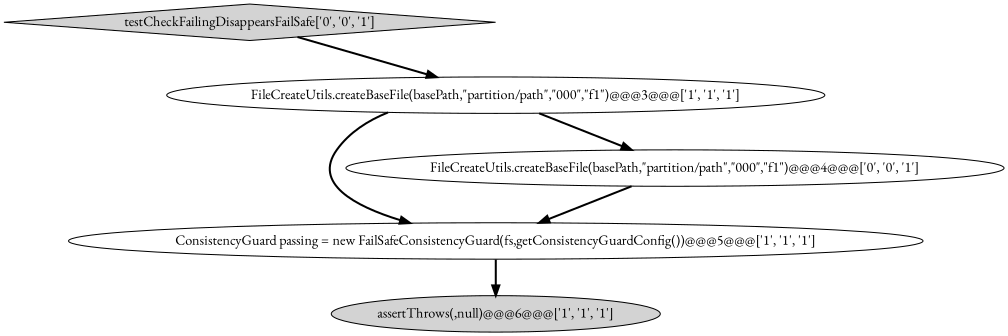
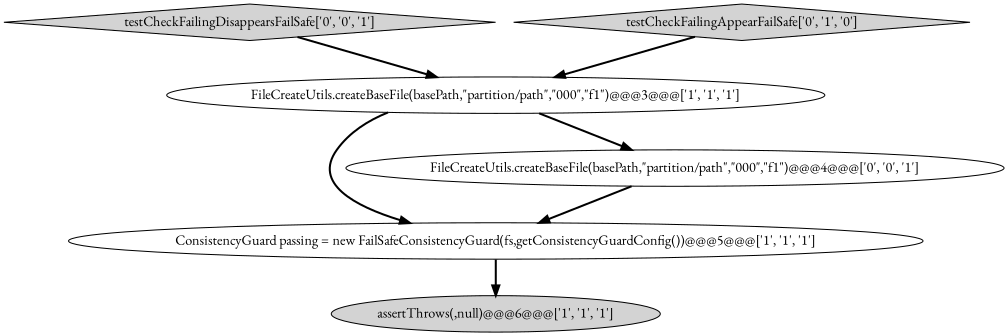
node "testCheckFailingAppearFailSafe['0', '1', '0']": added
